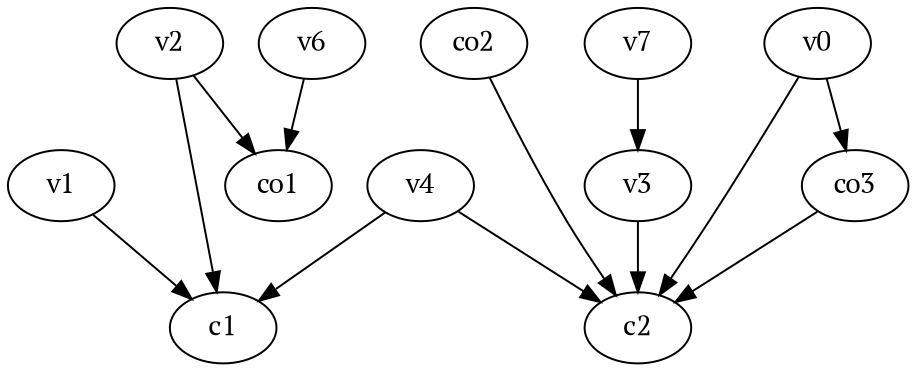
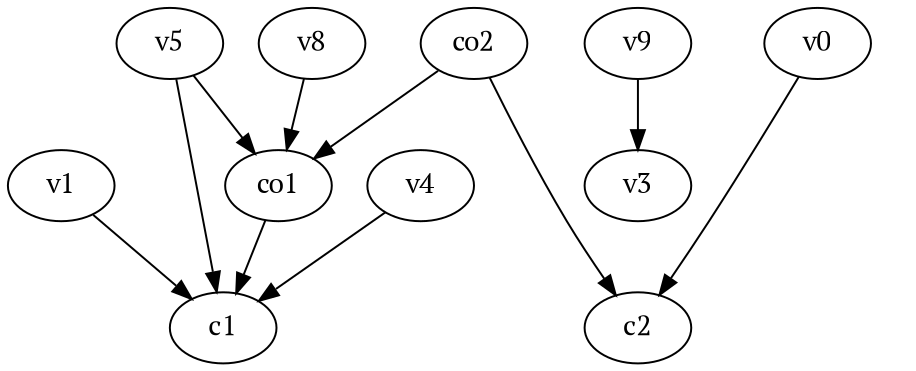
node "v2": label "v2" -> "v5"
node "v6": label "v6" -> "v8"
node "v7": label "v7" -> "v9"
edge "co2" -> "co1": added
node "co3": removed
edge "v3" -> "c2": removed
edge "co1" -> "c1": added
edge "v4" -> "c2": removed
